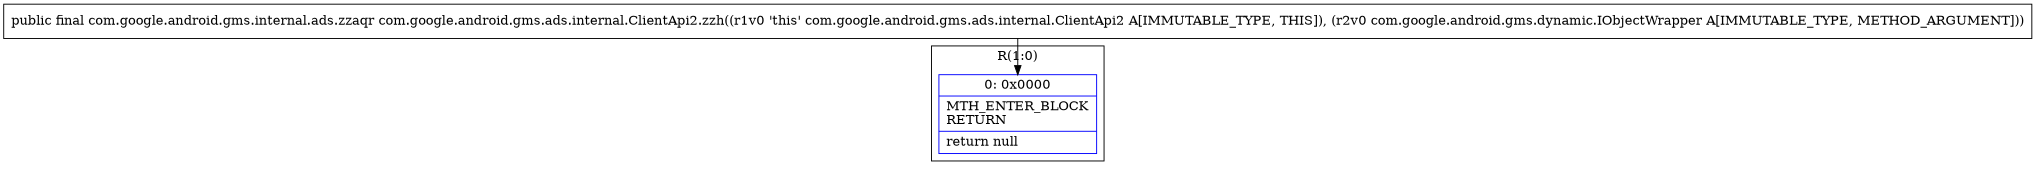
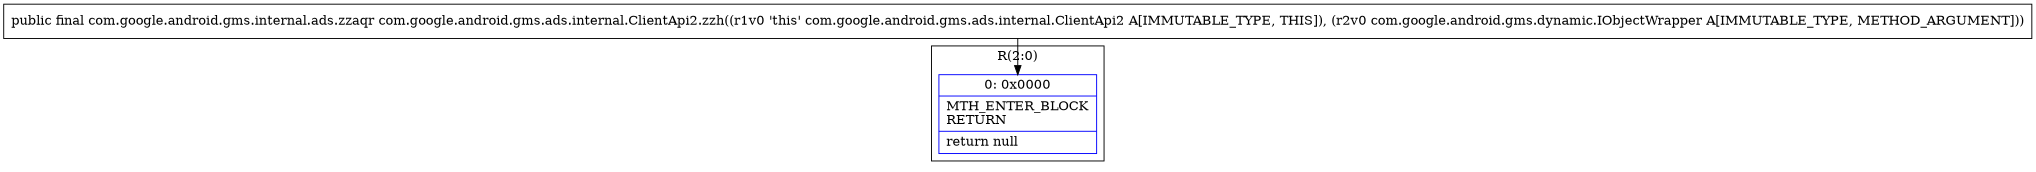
cluster "R(1:0)": label "R(1:0)" -> "R(2:0)"
